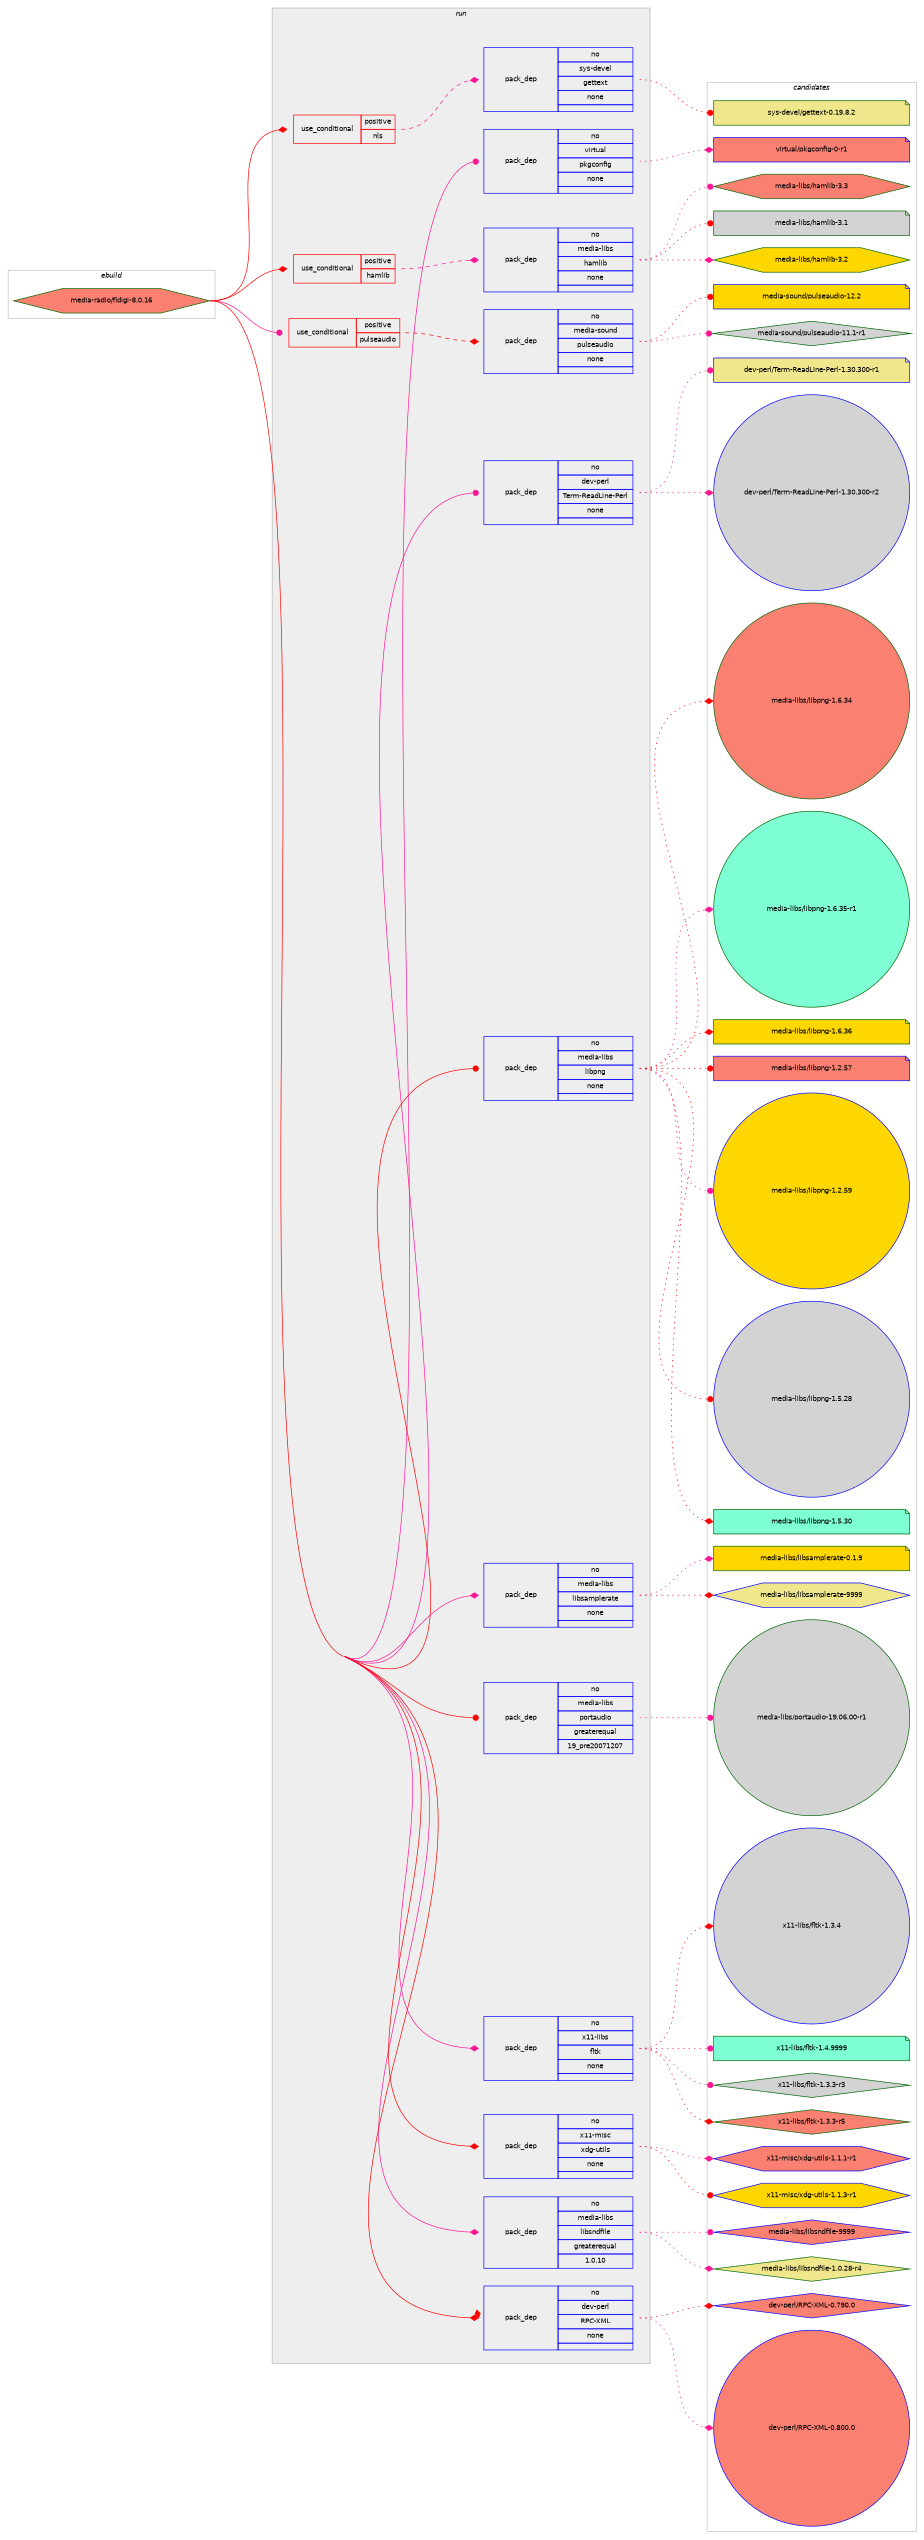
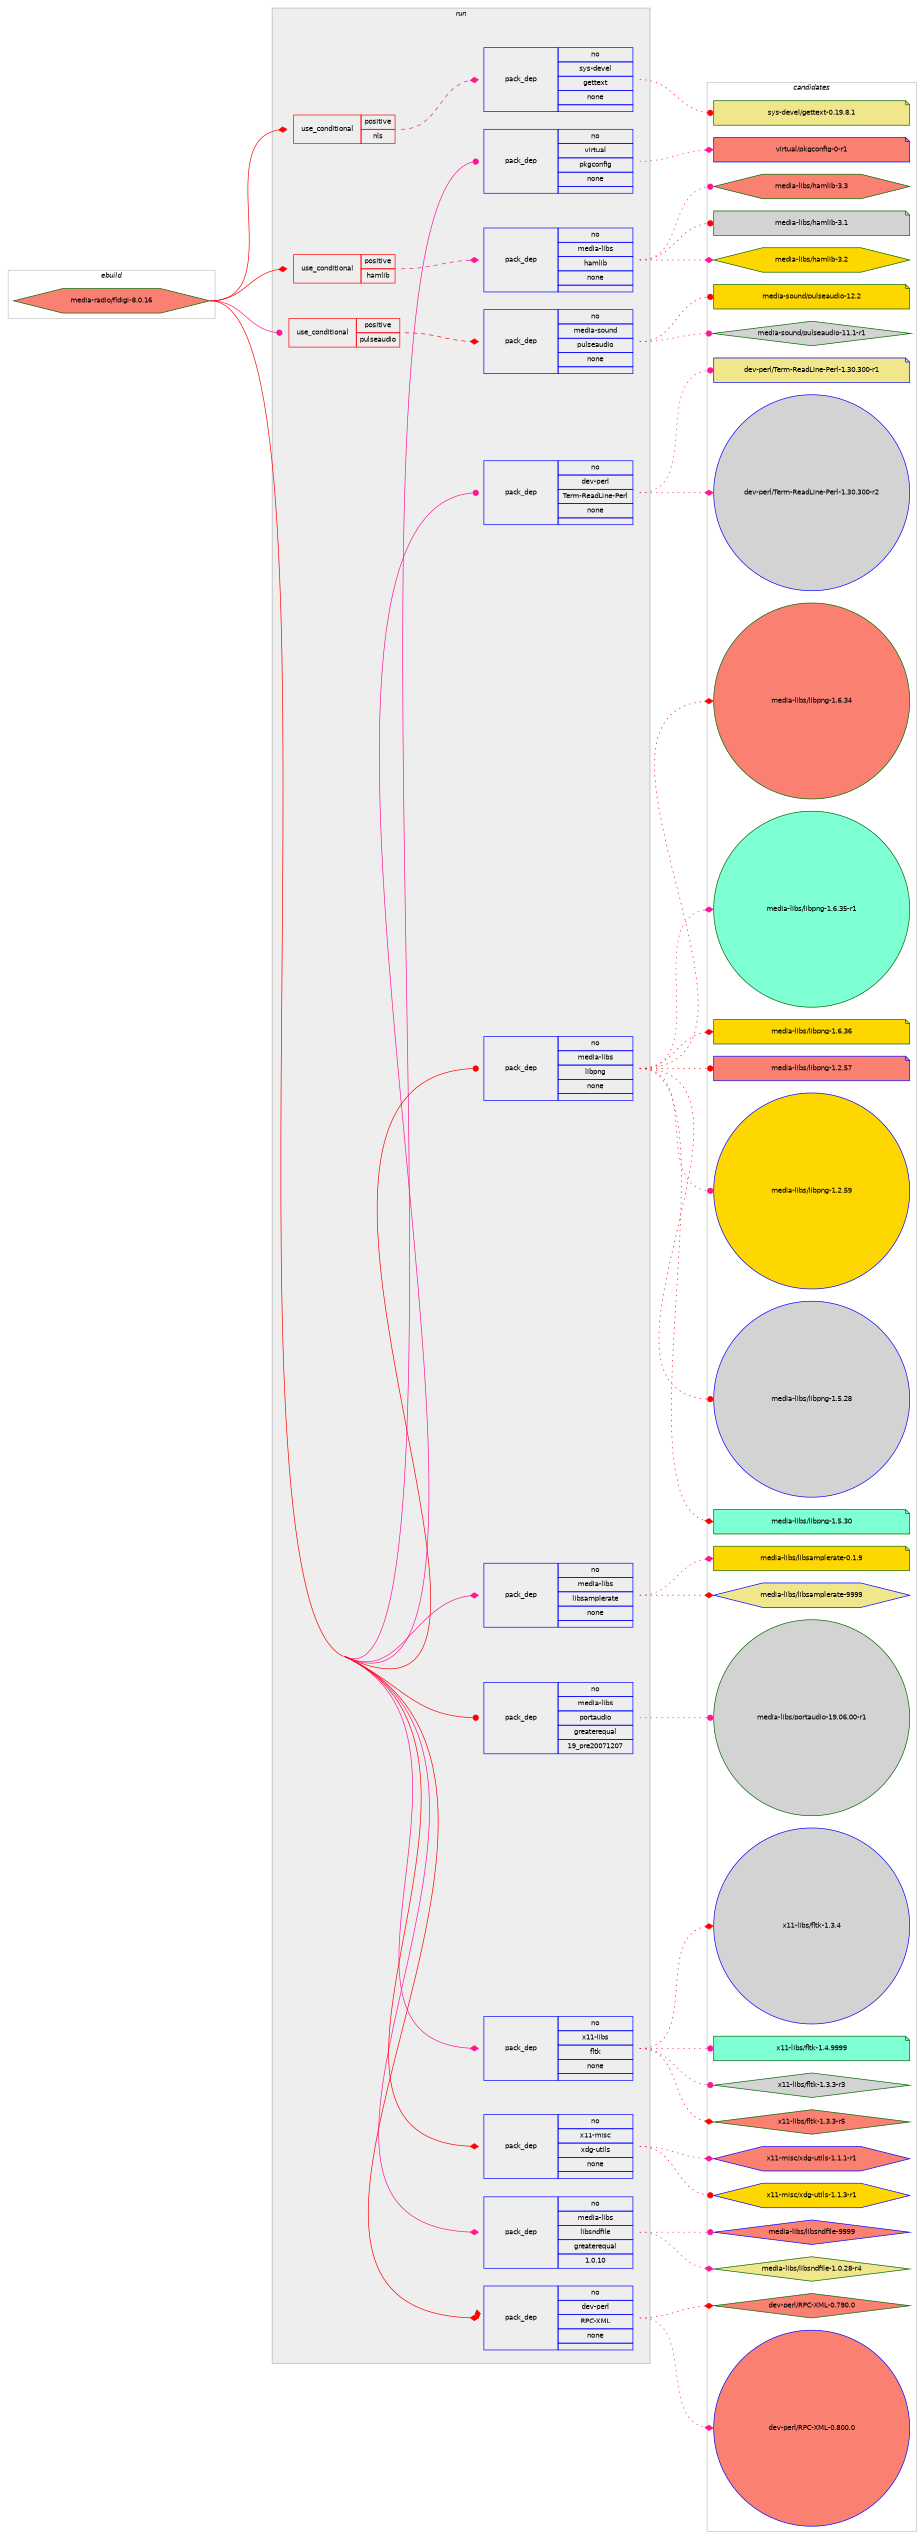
node "sys-devel/gettext-0.19.8.2": label "sys-devel/gettext-0.19.8.2" -> "sys-devel/gettext-0.19.8.1"
node "media-sound/pulseaudio-12.2": color blue -> darkgreen
node "dev-perl/RPC-XML-0.790.0": color blue -> darkgreen
